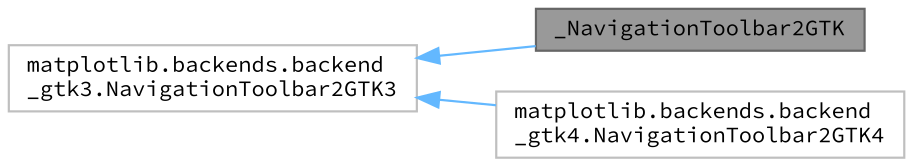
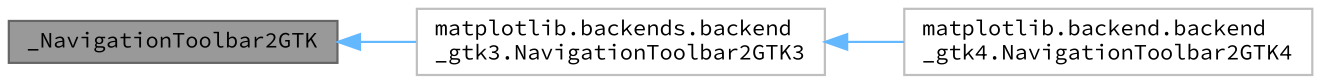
edge "_NavigationToolbar2GTK" -> "matplotlib.backends.backend _gtk3.NavigationToolbar2GTK3": reversed
node "matplotlib.backends.backend _gtk4.NavigationToolbar2GTK4": label "matplotlib.backends.backend _gtk4.NavigationToolbar2GTK4" -> "matplotlib.backend.backend _gtk4.NavigationToolbar2GTK4"
